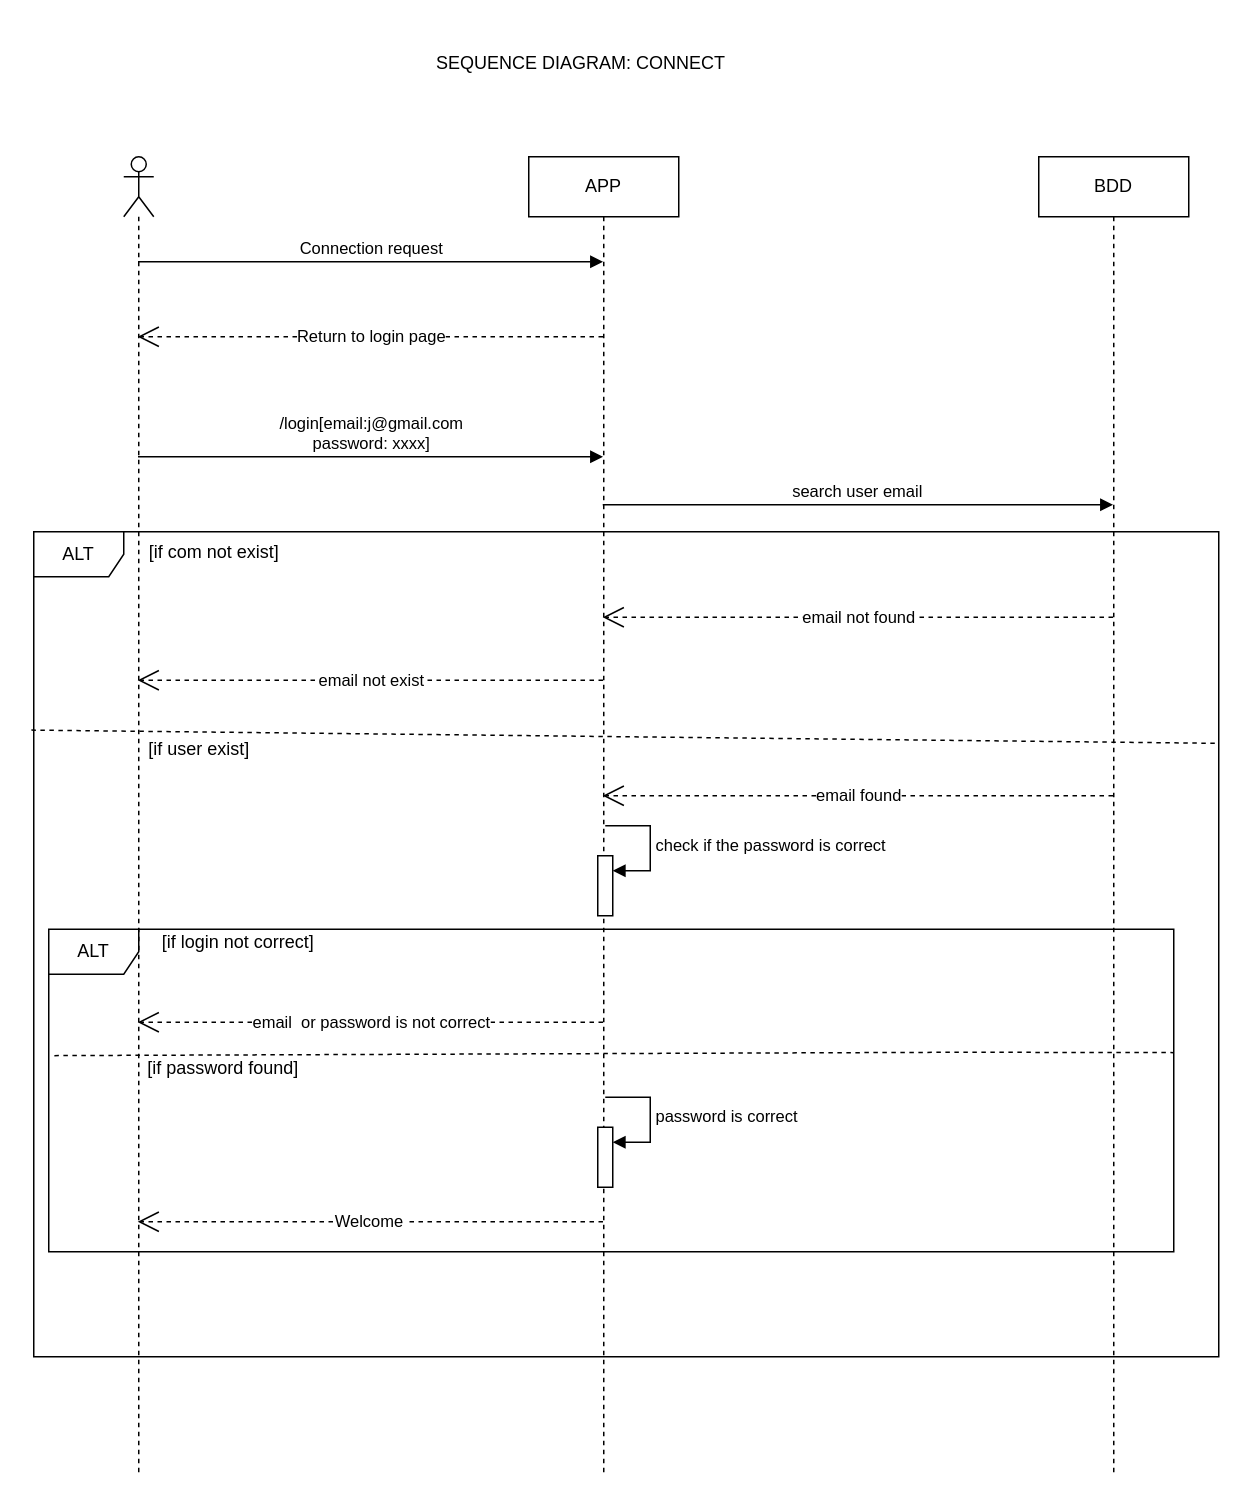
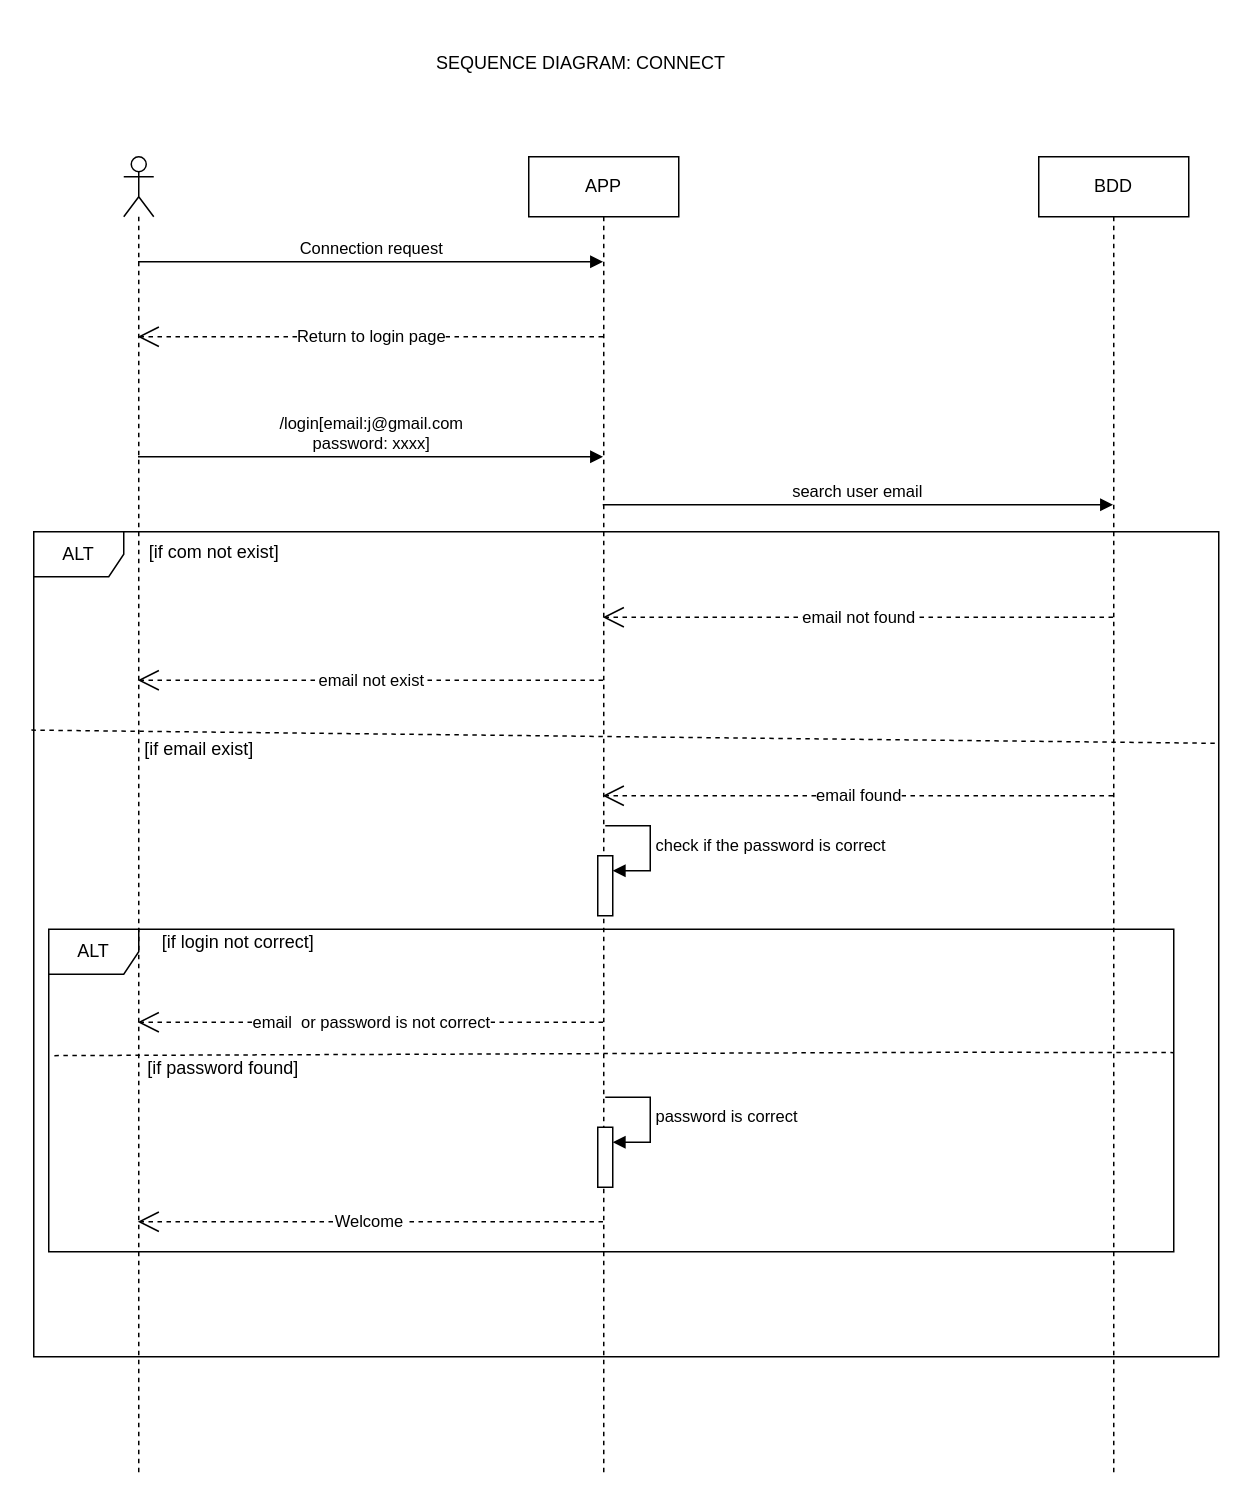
node "[if user exist]": label "[if user exist]" -> "[if email exist]"
